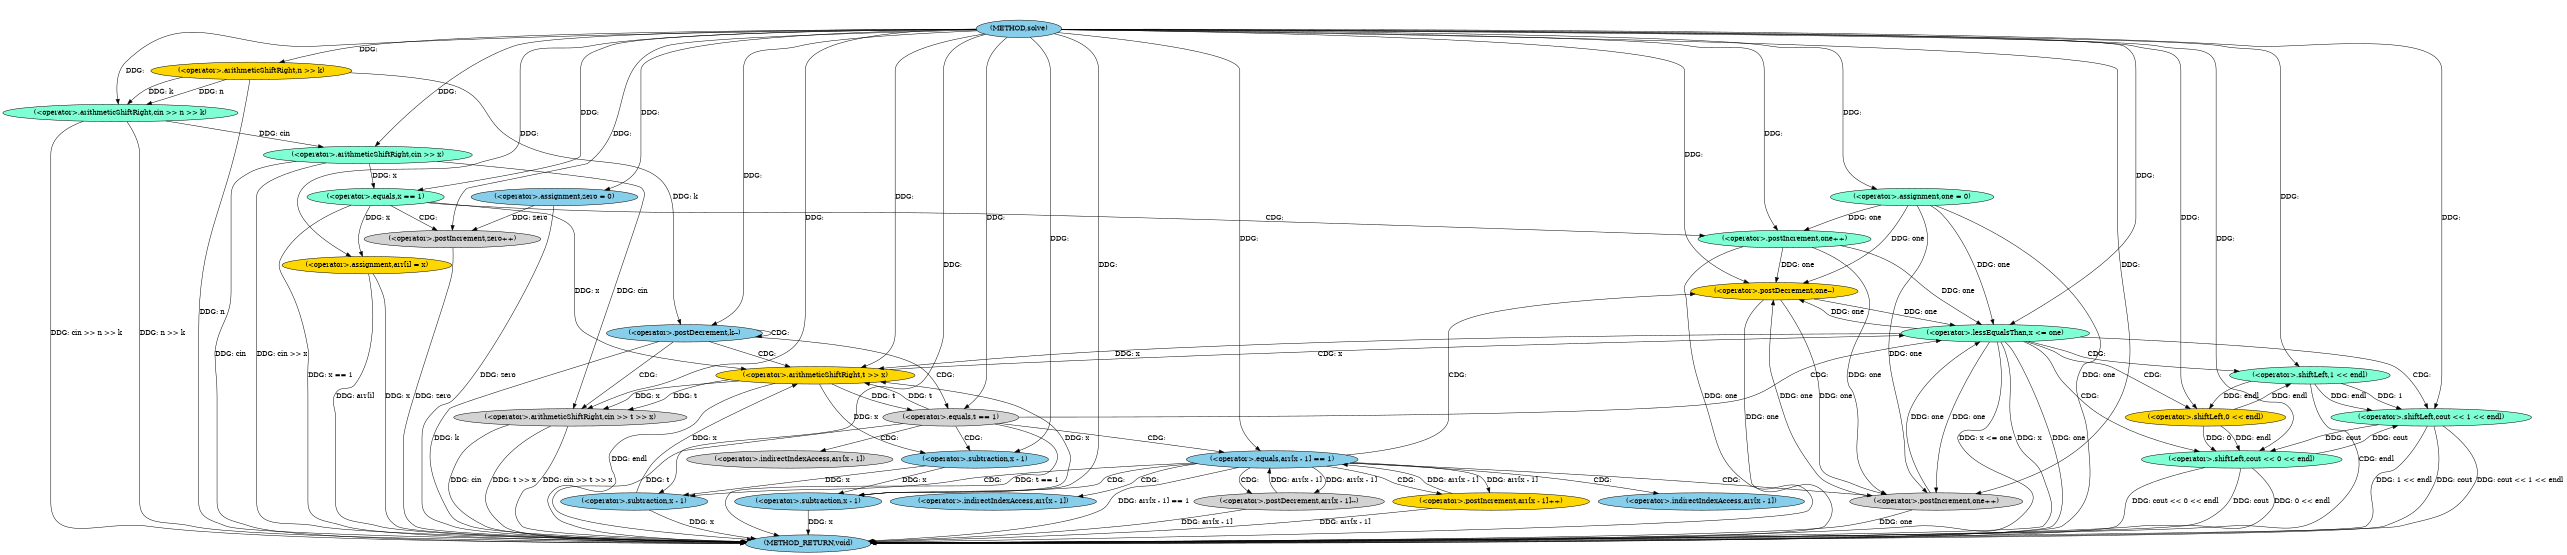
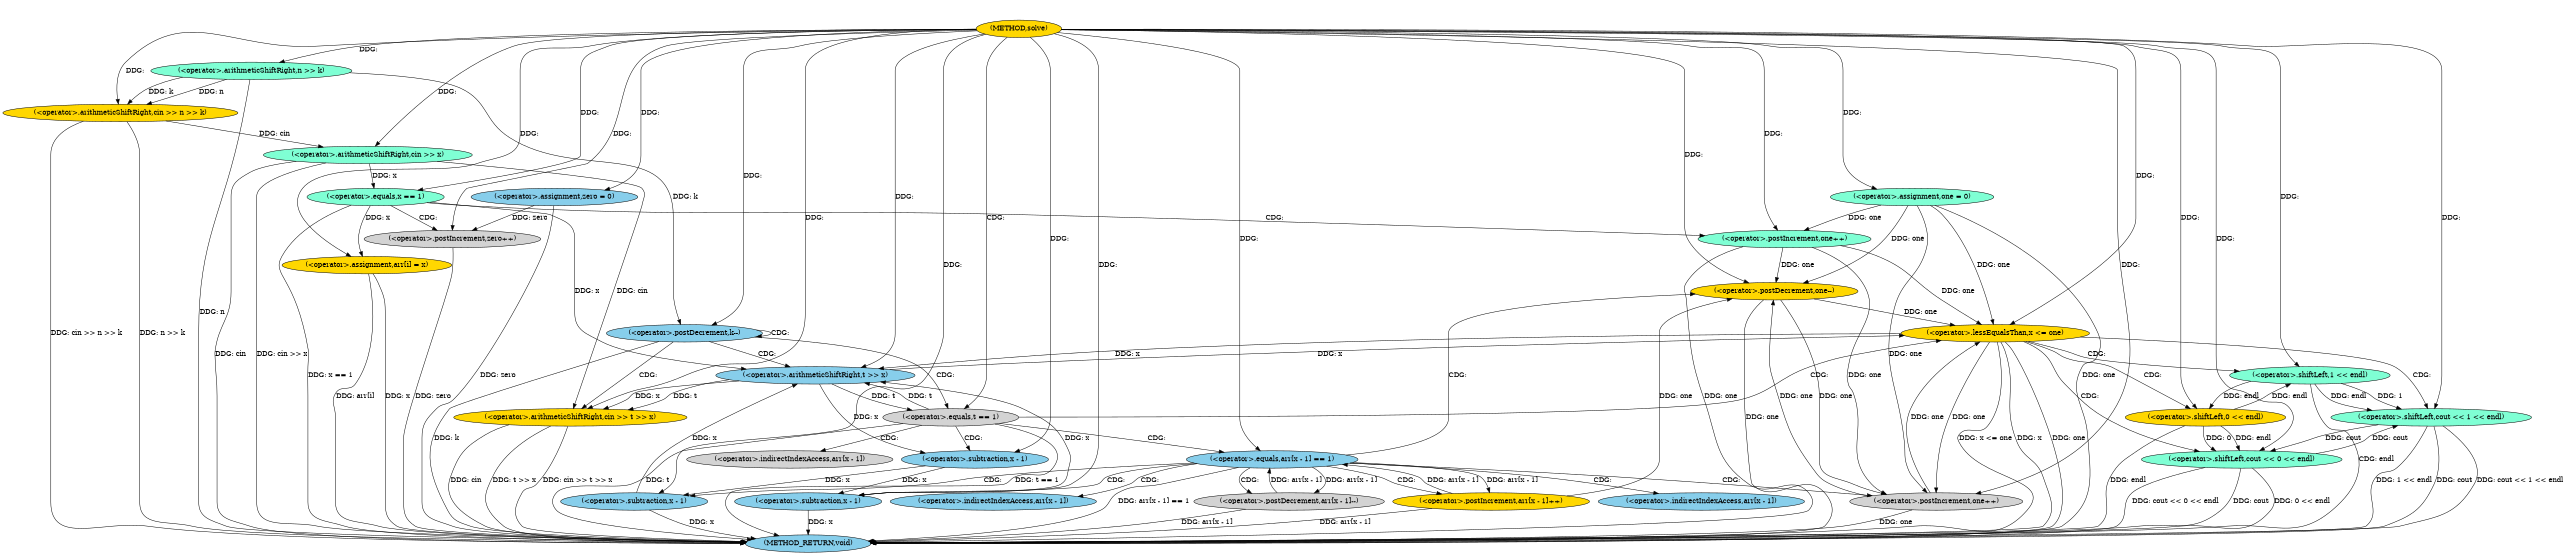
node "(METHOD,solve)": fillcolor skyblue -> gold
node "(<operator>.arithmeticShiftRight,n >> k)": fillcolor gold -> aquamarine
node "(<operator>.arithmeticShiftRight,cin >> n >> k)": fillcolor aquamarine -> gold
edge "(METHOD,solve)" -> "(<operator>.equals,t == 1)": label "DDG: " -> "CDG: "
edge "(<operator>.lessEqualsThan,x <= one)" -> "(<operator>.postDecrement,one--)": now "(<operator>.postIncrement,arr[x - 1]++)" -> "(<operator>.postDecrement,one--)"
node "(<operator>.lessEqualsThan,x <= one)": fillcolor aquamarine -> gold
edge "(<operator>.arithmeticShiftRight,t >> x)" -> "(<operator>.lessEqualsThan,x <= one)": label "CDG: x" -> "DDG: x"
node "(<operator>.arithmeticShiftRight,t >> x)": fillcolor gold -> skyblue
node "(<operator>.arithmeticShiftRight,cin >> t >> x)": fillcolor lightgrey -> gold
edge "(<operator>.arithmeticShiftRight,t >> x)" -> "(METHOD_RETURN,void)": now "(<operator>.shiftLeft,0 << endl)" -> "(METHOD_RETURN,void)"
